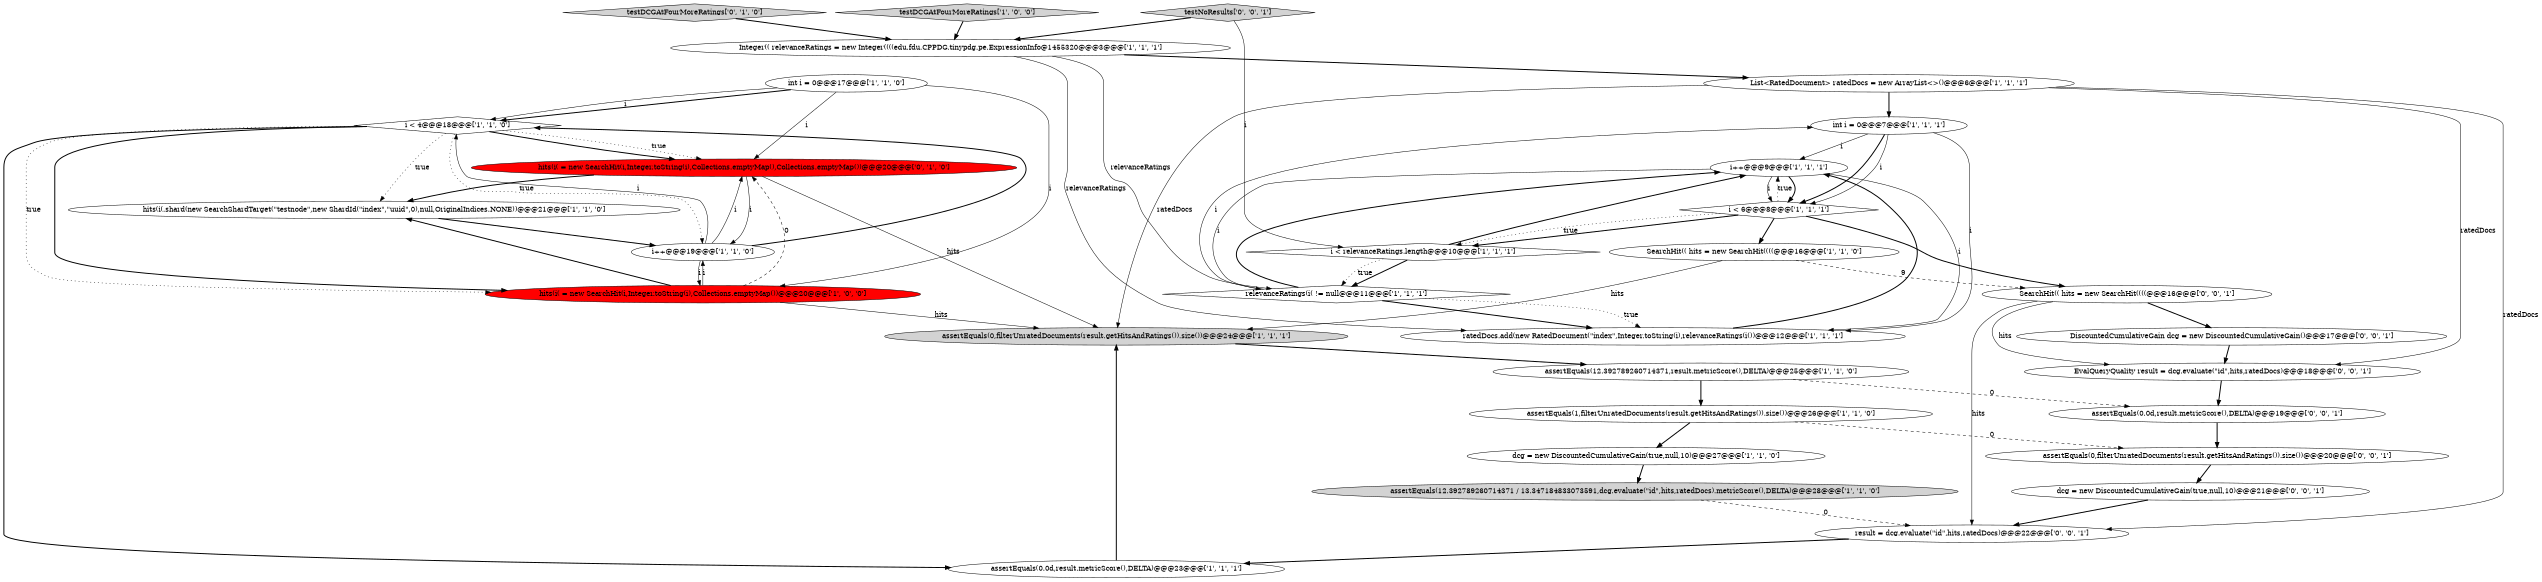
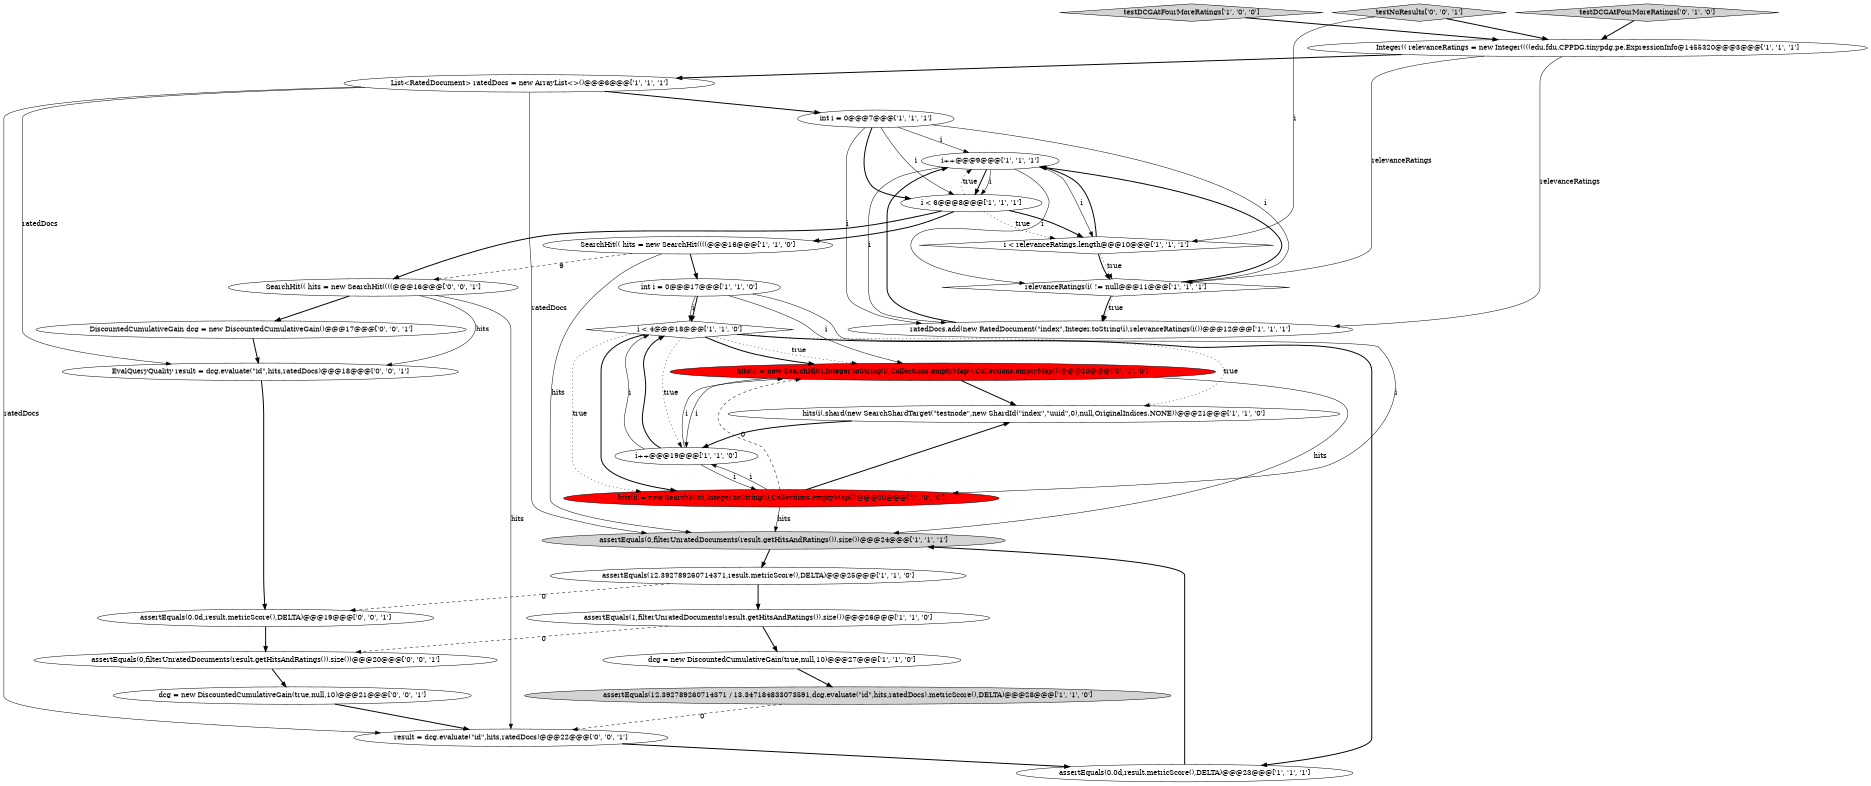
edge "relevanceRatings(i( != null@@@11@@@['1', '1', '1']" -> "int i = 0@@@7@@@['1', '1', '1']": reversed
edge "i++@@@9@@@['1', '1', '1']" -> "i < relevanceRatings.length@@@10@@@['1', '1', '1']": added, label "i"
node "i < 6@@@8@@@['1', '1', '1']": shape diamond -> ellipse
edge "SearchHit(( hits = new SearchHit((((@@@16@@@['1', '1', '0']" -> "int i = 0@@@17@@@['1', '1', '0']": added
